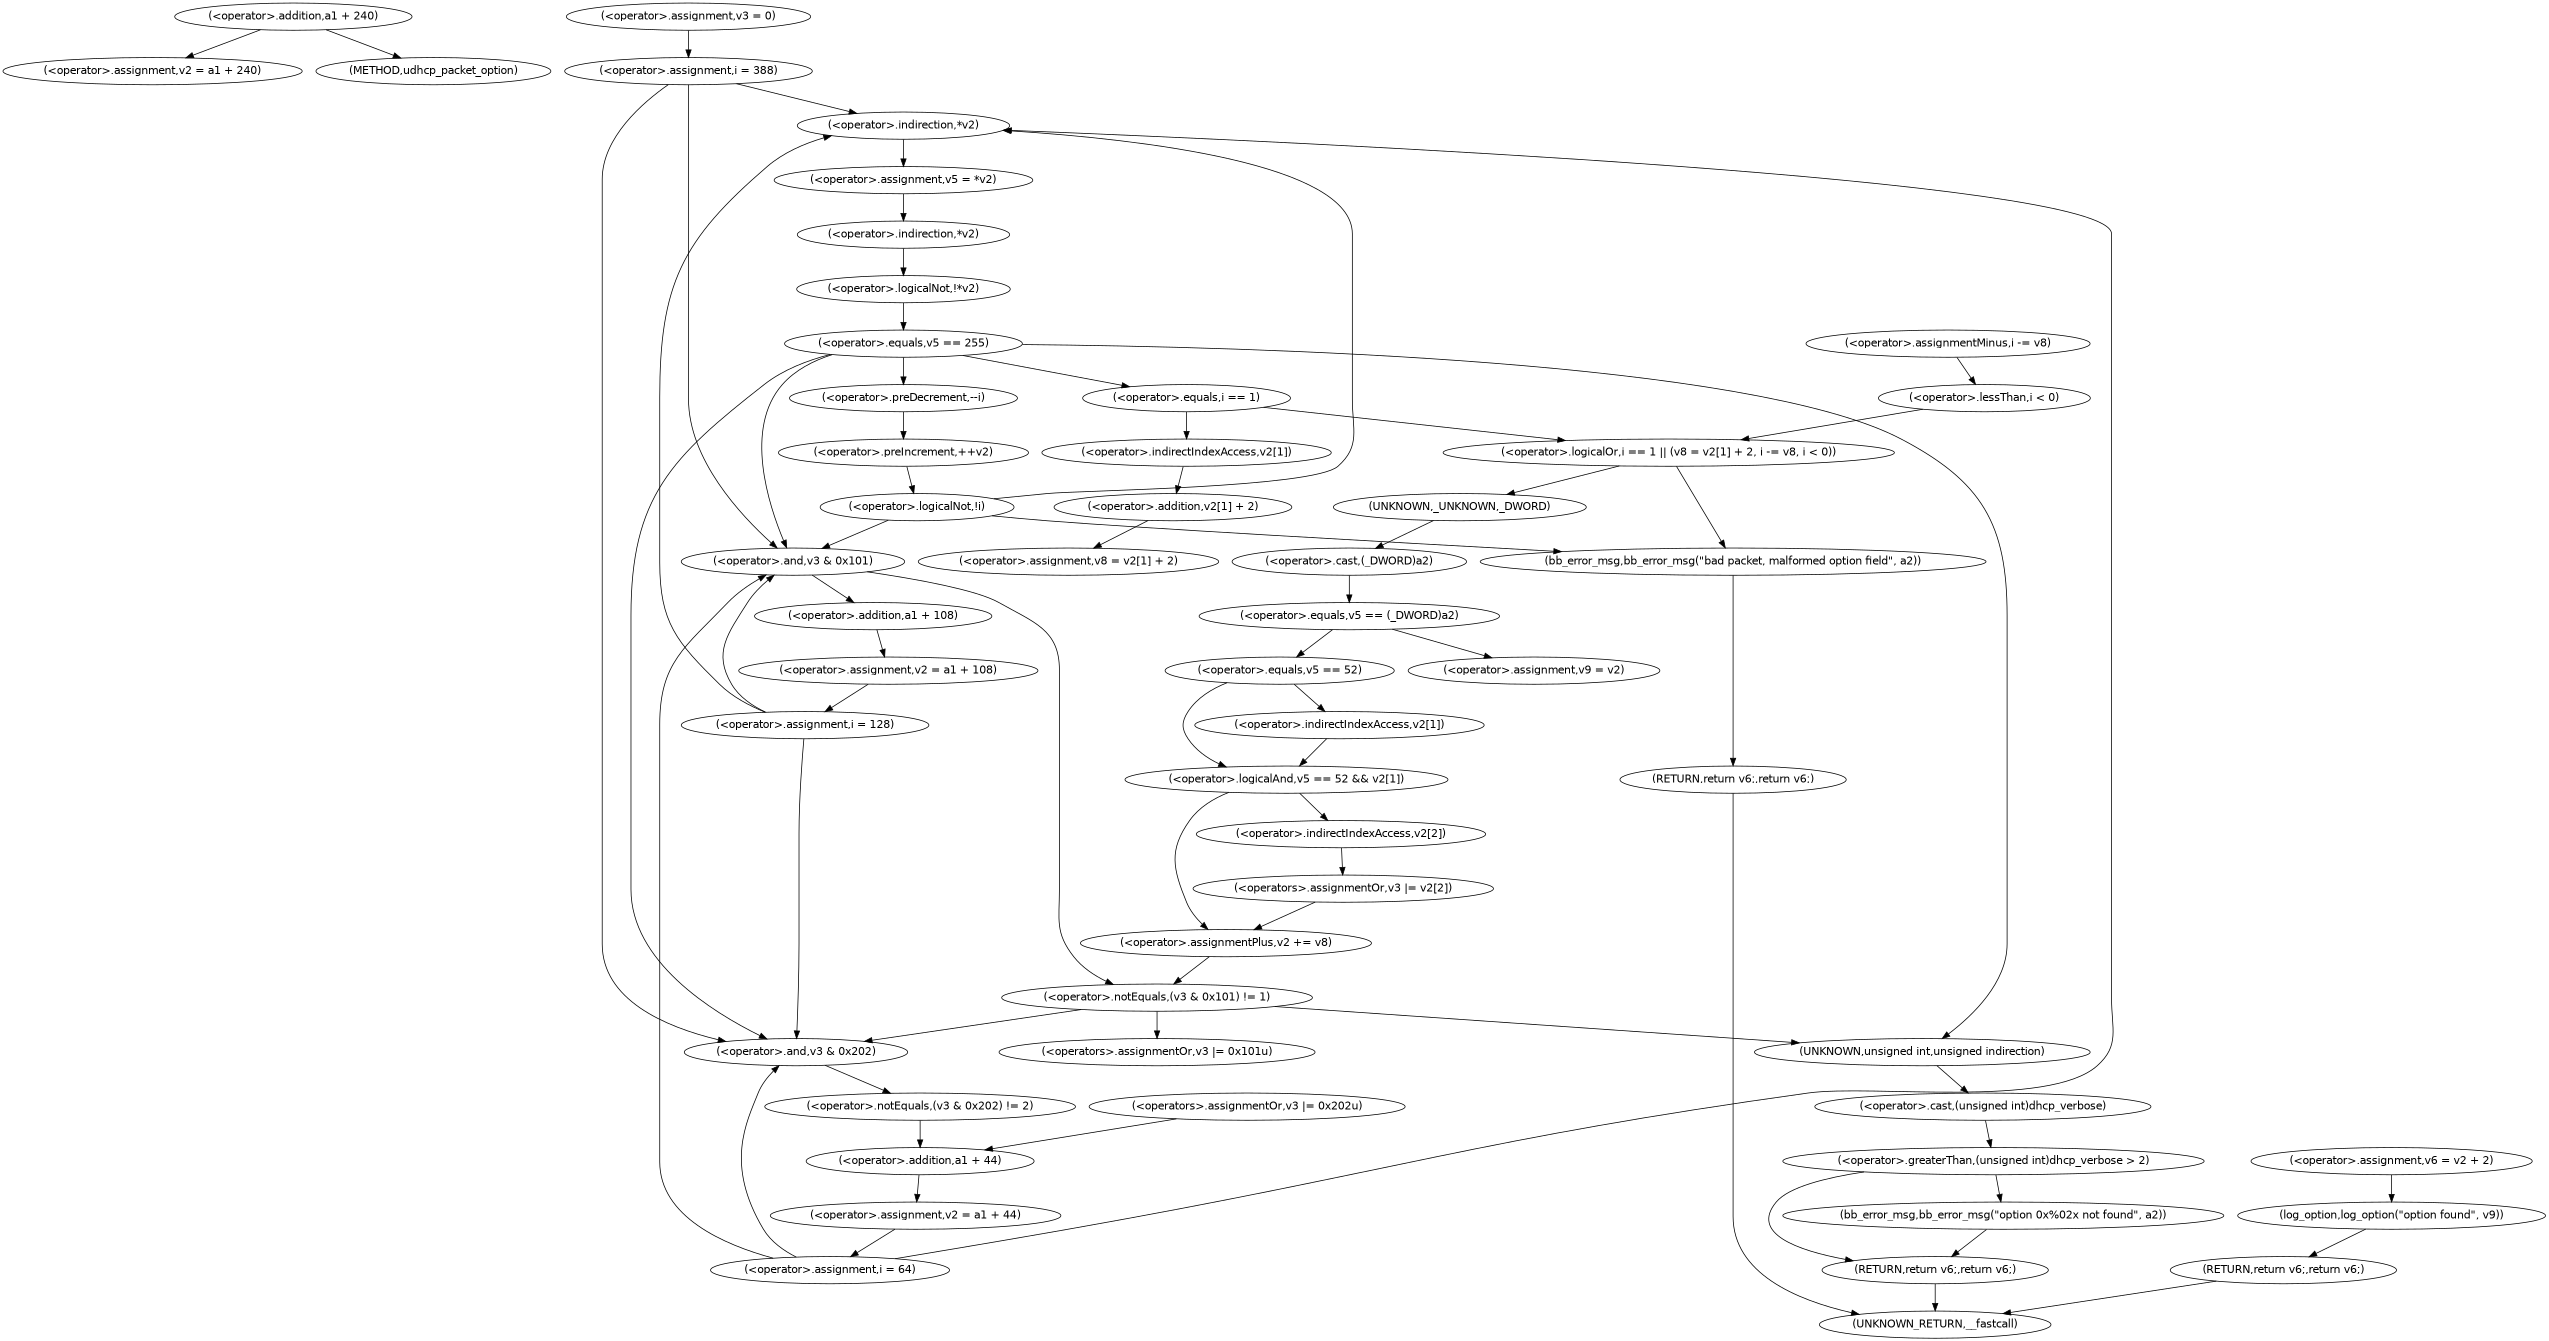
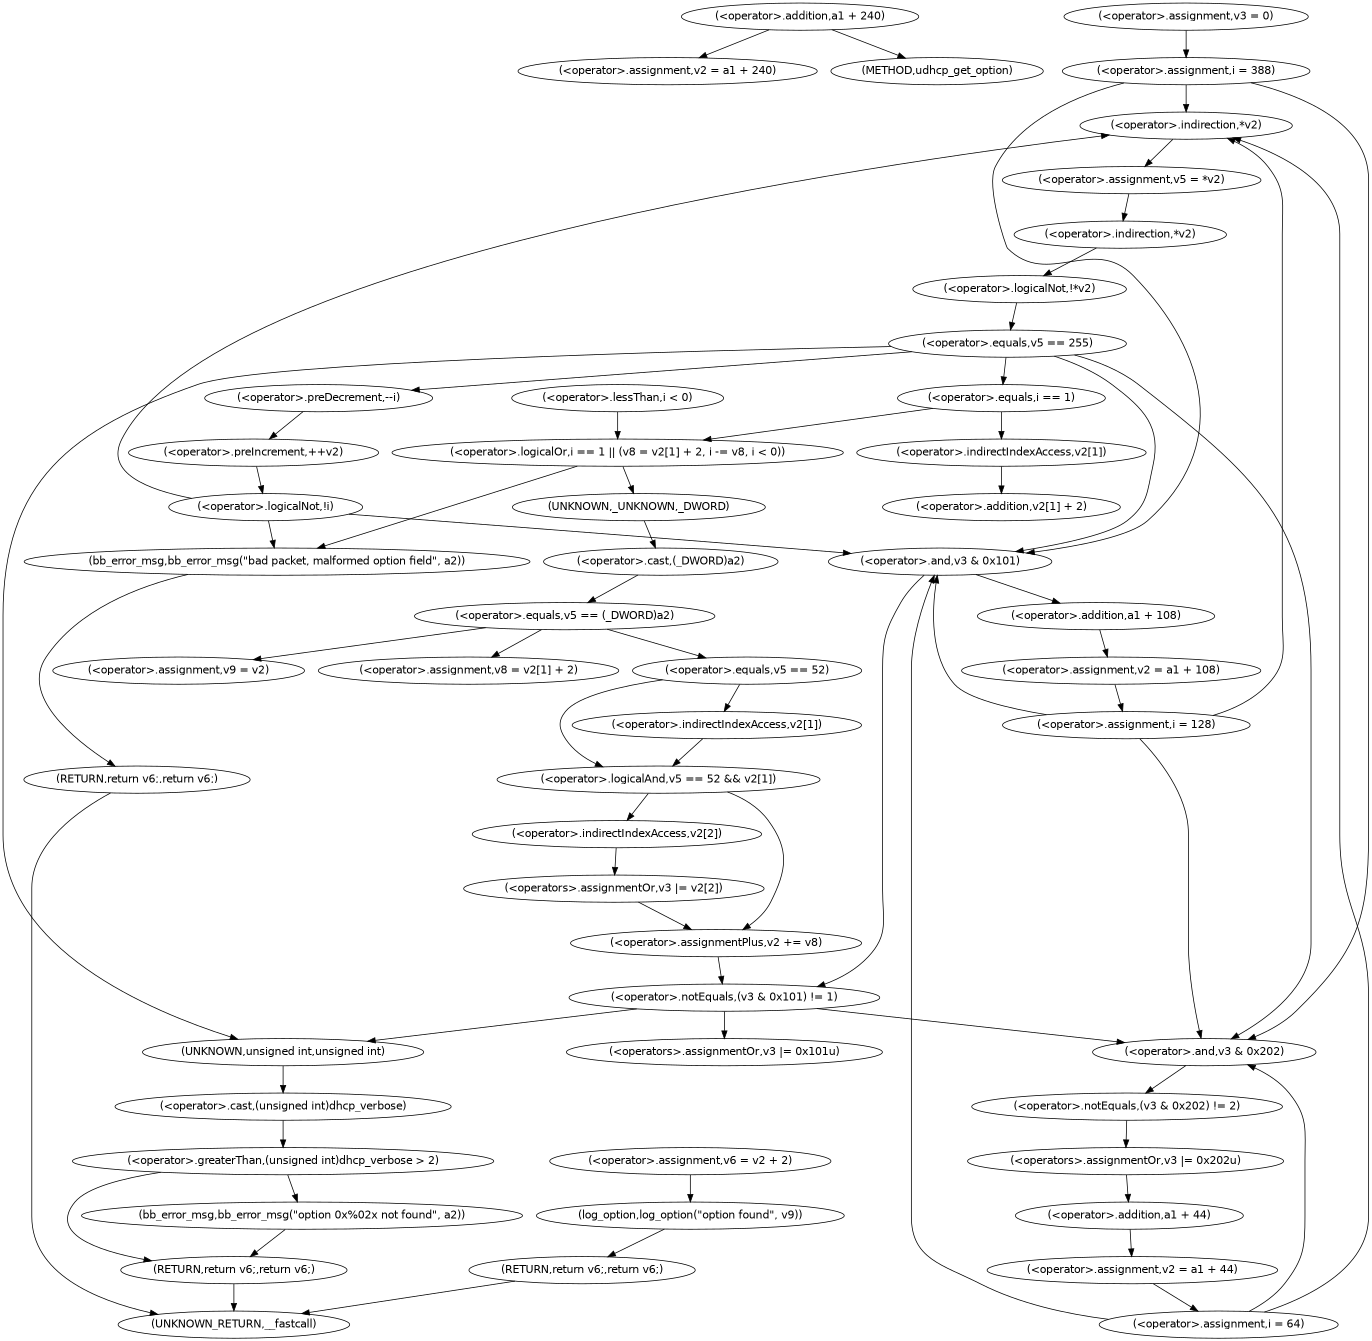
node "(METHOD,udhcp_packet_option)": label "(METHOD,udhcp_packet_option)" -> "(METHOD,udhcp_get_option)"
node "(<operator>.assignmentMinus,i -= v8)": removed
edge "(<operator>.addition,v2[1] + 2)" -> "(<operator>.assignment,v8 = v2[1] + 2)": now "(<operator>.equals,v5 == (_DWORD)a2)" -> "(<operator>.assignment,v8 = v2[1] + 2)"
node "(UNKNOWN,unsigned int,unsigned indirection)": label "(UNKNOWN,unsigned int,unsigned indirection)" -> "(UNKNOWN,unsigned int,unsigned int)"
edge "(<operator>.notEquals,(v3 & 0x202) != 2)" -> "(<operator>.addition,a1 + 44)": now "(<operator>.notEquals,(v3 & 0x202) != 2)" -> "(<operators>.assignmentOr,v3 |= 0x202u)"
